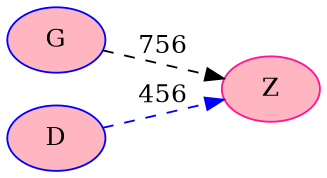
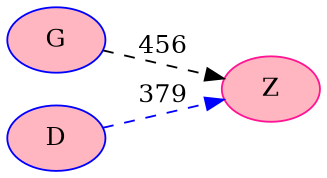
edge "G" -> "Z": label "756" -> "456"
edge "D" -> "Z": label "456" -> "379"
